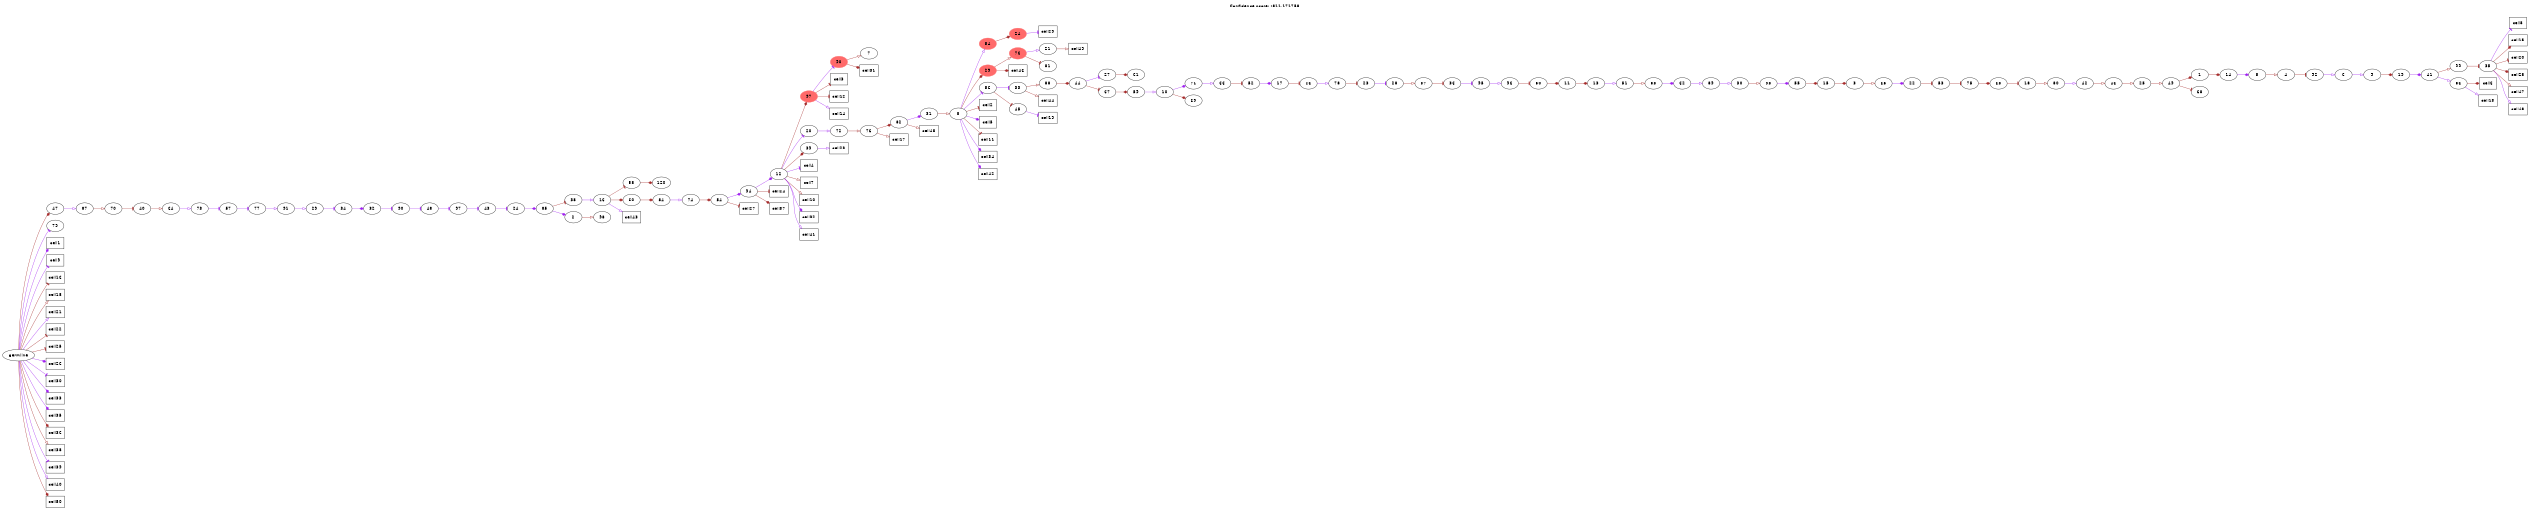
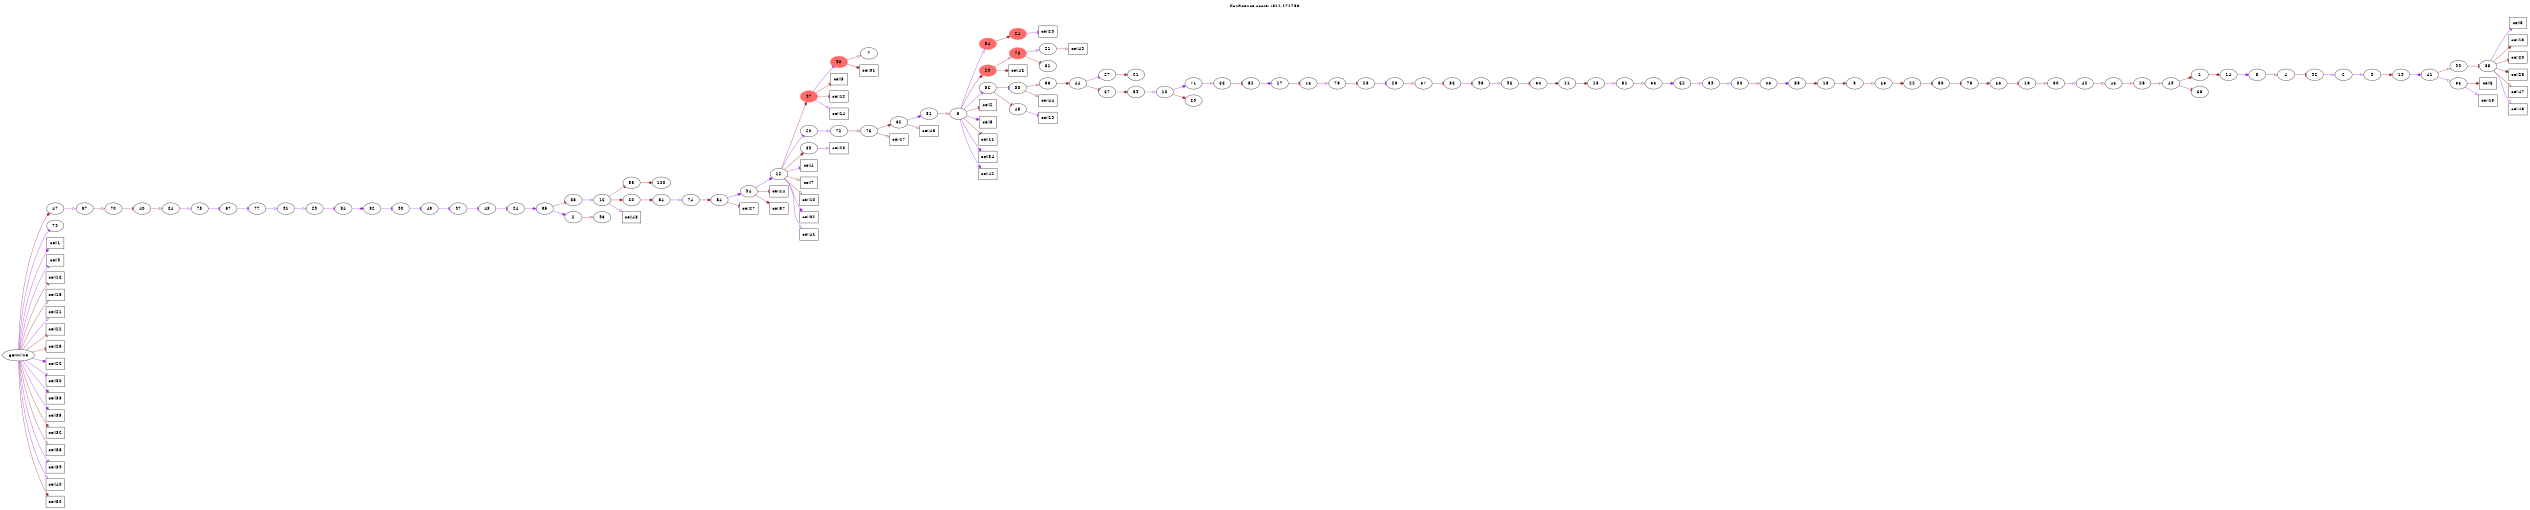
edge "65" -> "22": color purple -> brown
node "120": label "120" -> "100"
